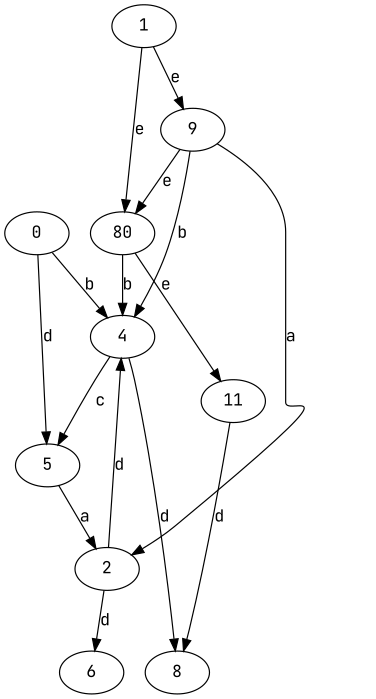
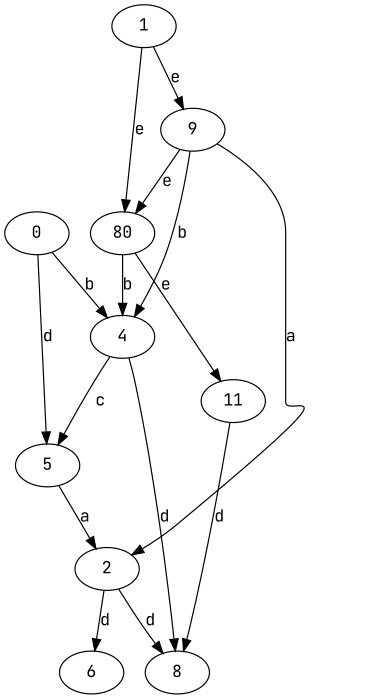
edge "2" -> "4": now "2" -> "8"
